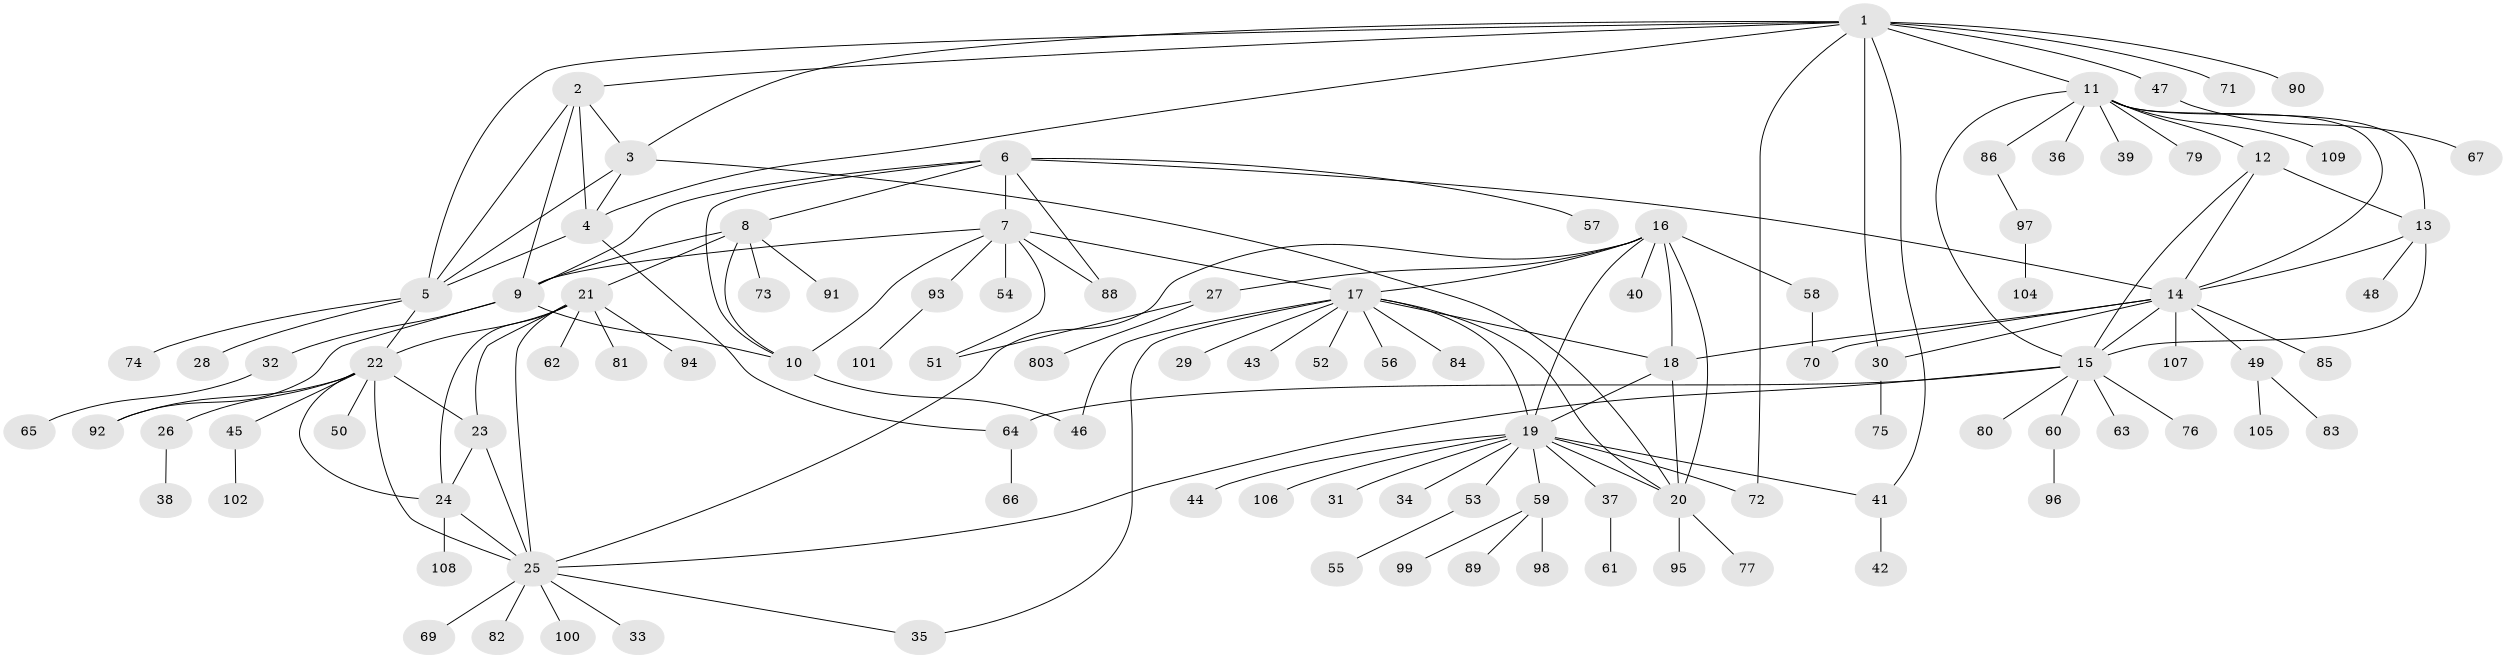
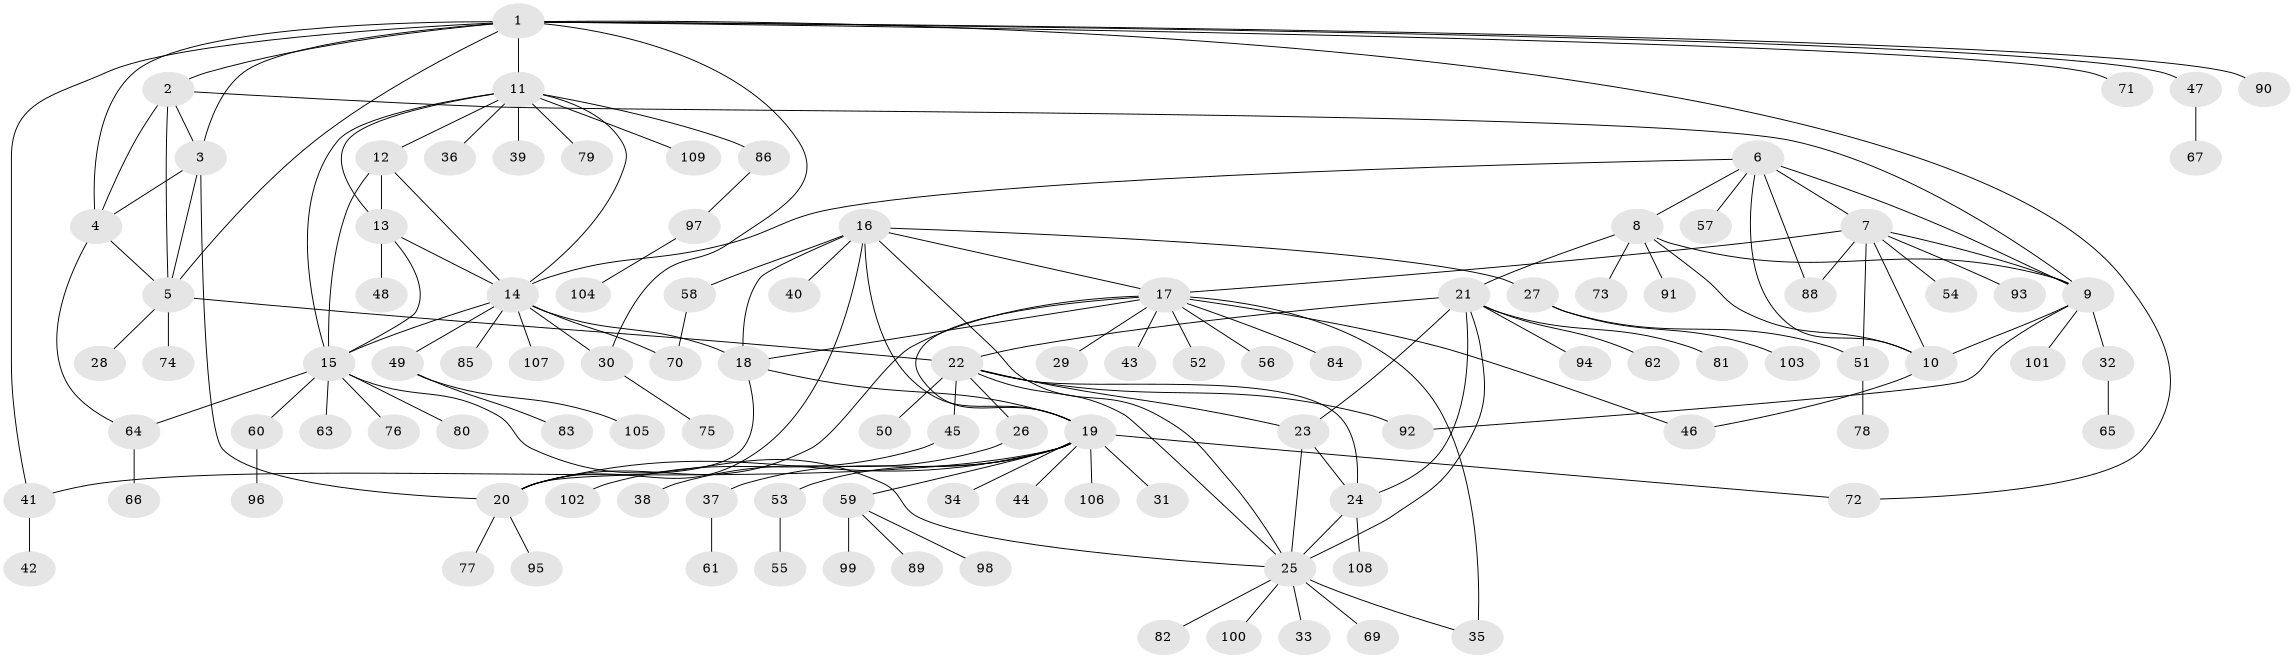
edge "93" -- "101": now "9" -- "101"
node "803": label "803" -> "103"
node "78": added
